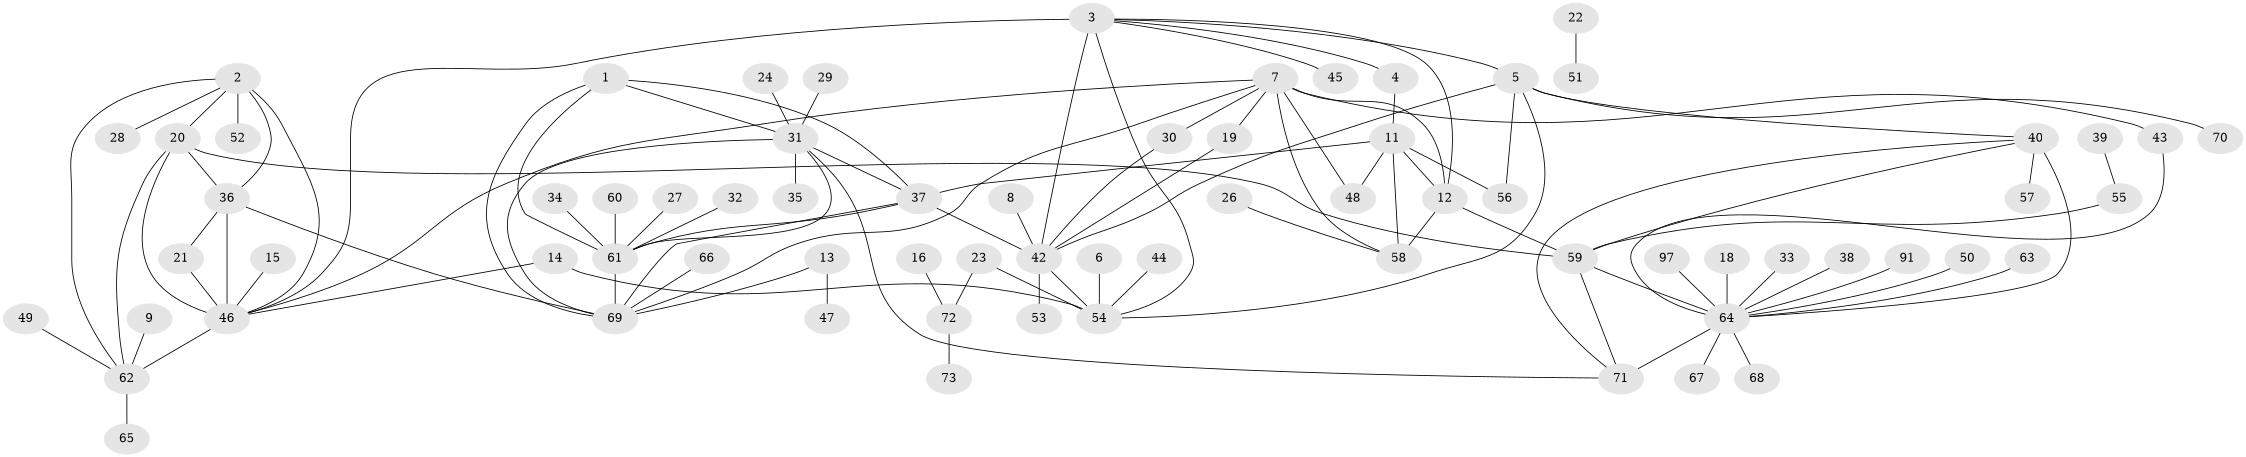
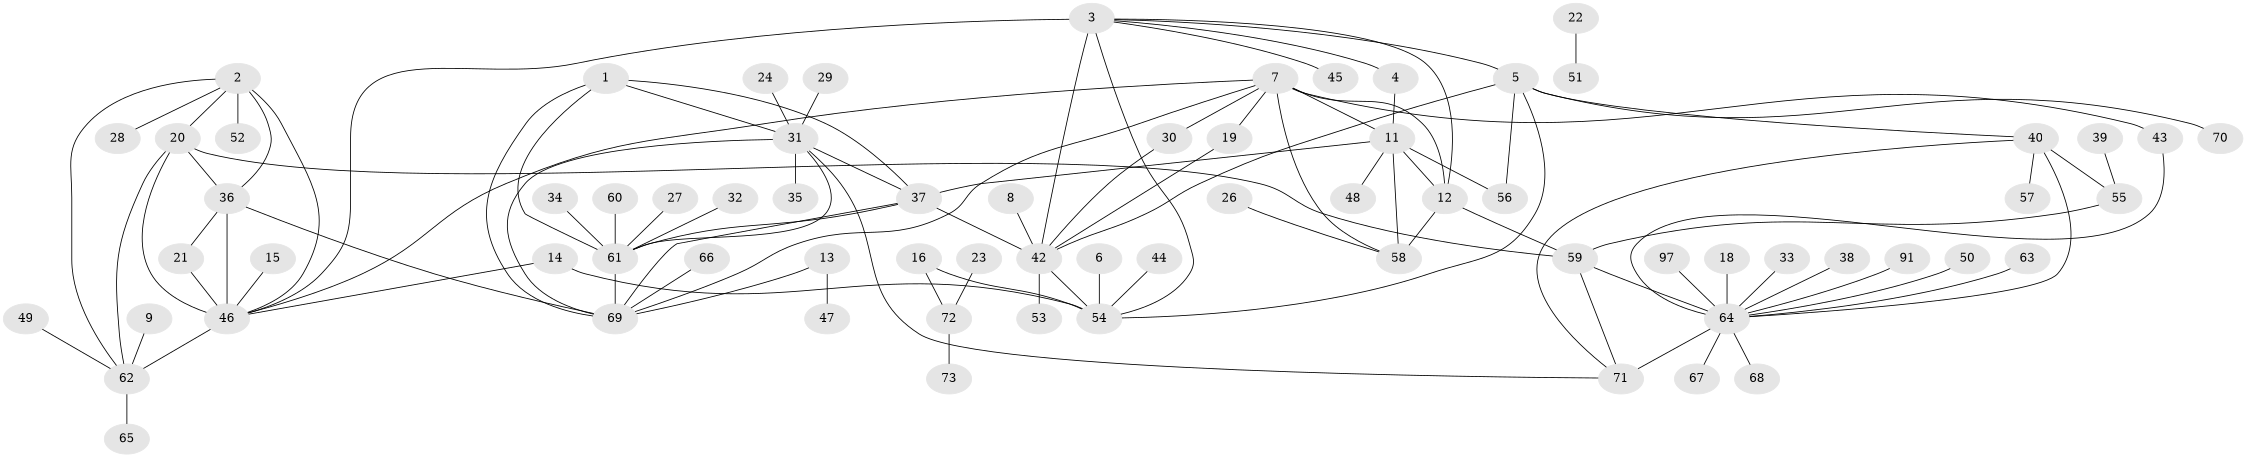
edge "7" -- "48": now "7" -- "11"
edge "40" -- "59": now "40" -- "55"
edge "23" -- "54": now "16" -- "54"
